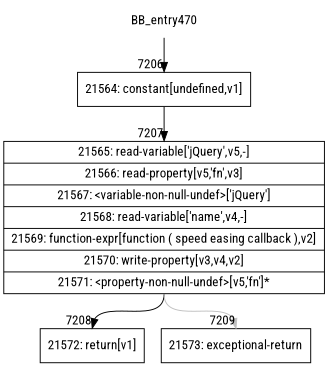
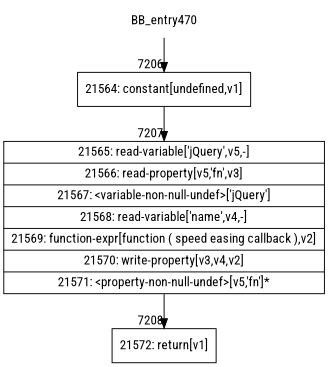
node "21573: exceptional-return": removed
